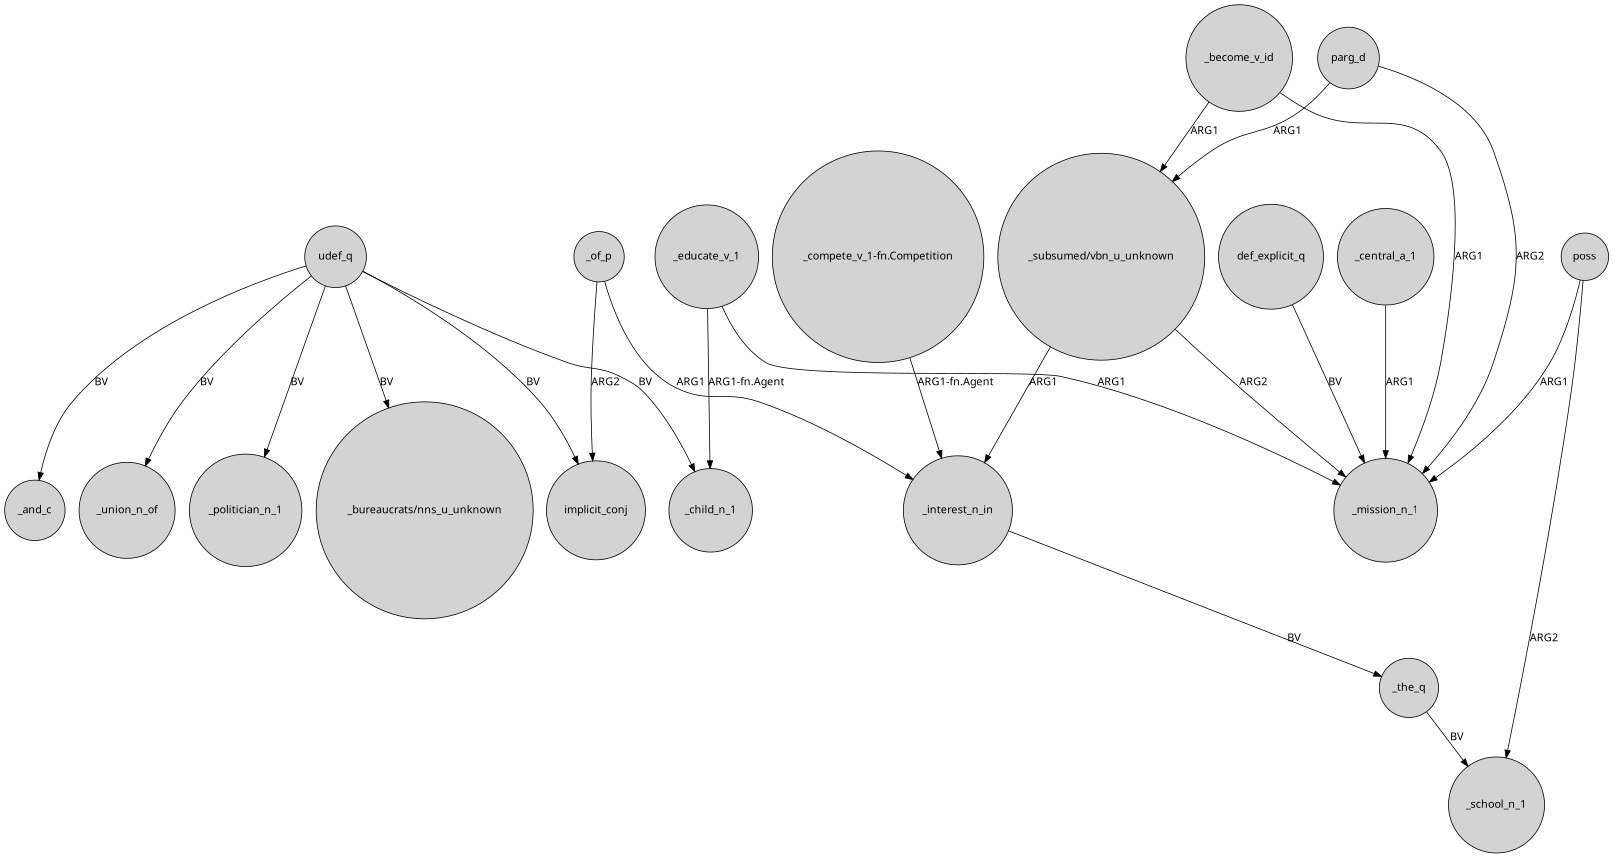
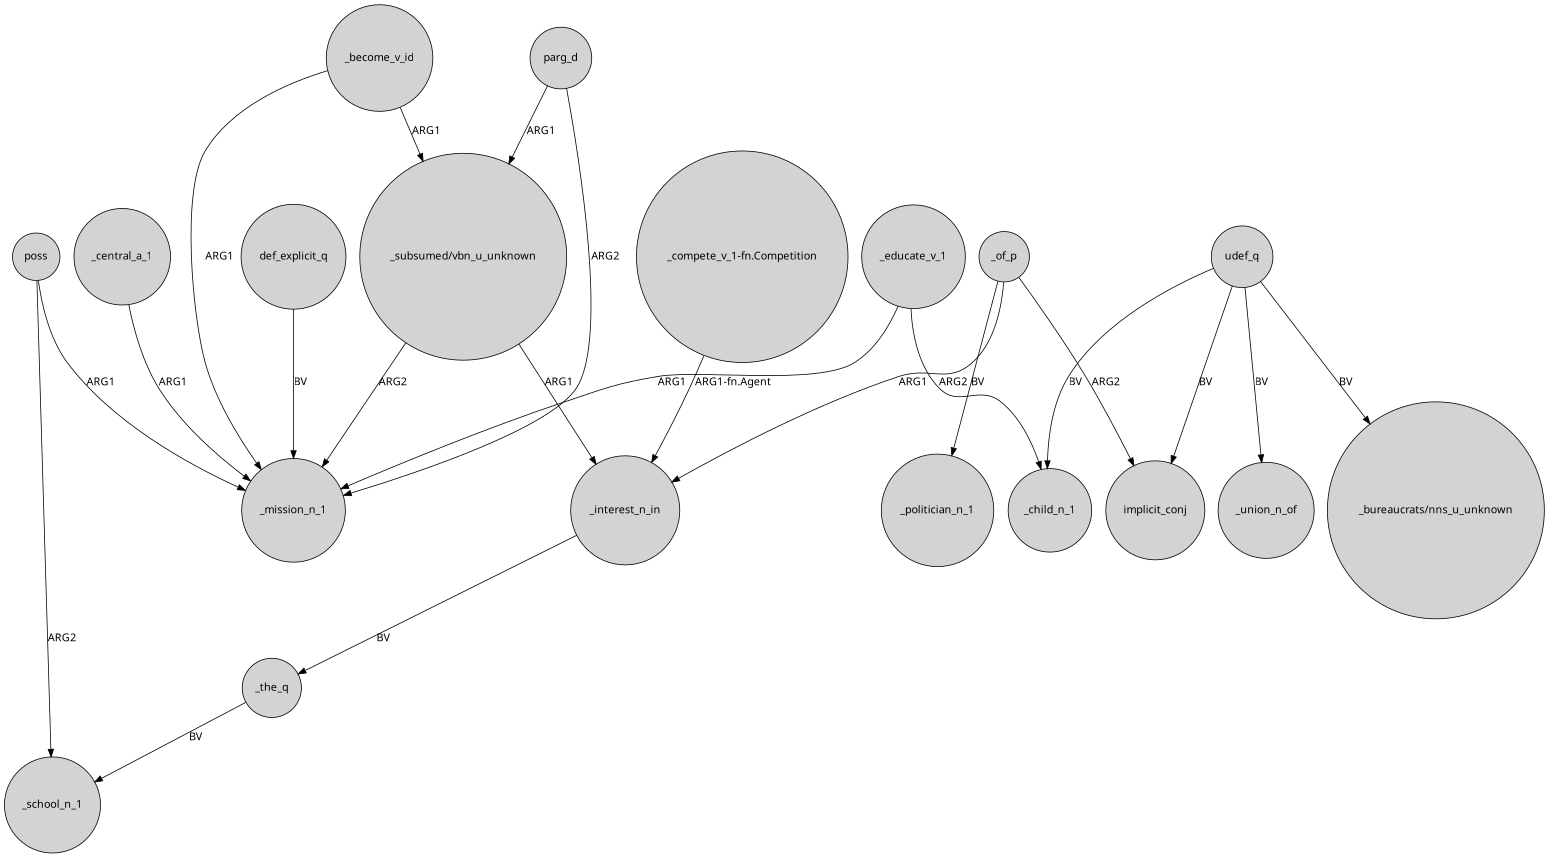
edge "udef_q" -> "_politician_n_1": now "_of_p" -> "_politician_n_1"
edge "_educate_v_1" -> "_child_n_1": label "ARG1-fn.Agent" -> "ARG2"
node "_and_c": removed
